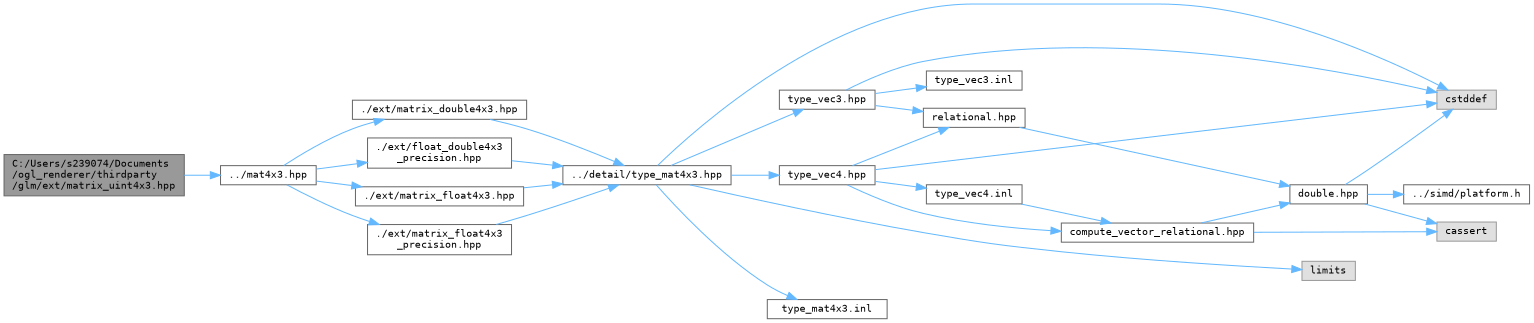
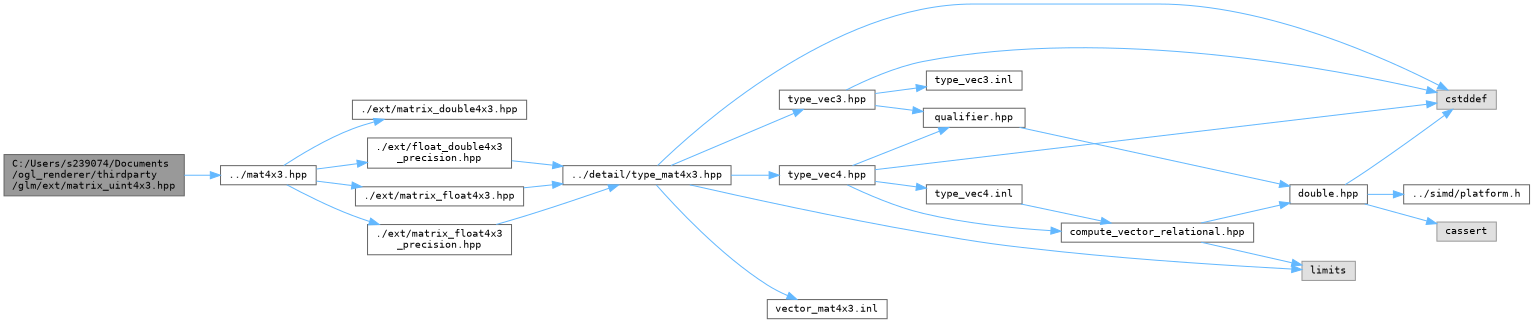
node "relational.hpp": label "relational.hpp" -> "qualifier.hpp"
edge "./ext/matrix_double4x3.hpp" -> "../detail/type_mat4x3.hpp": removed
edge "compute_vector_relational.hpp" -> "cassert": now "compute_vector_relational.hpp" -> "limits"
node "type_mat4x3.inl": label "type_mat4x3.inl" -> "vector_mat4x3.inl"
